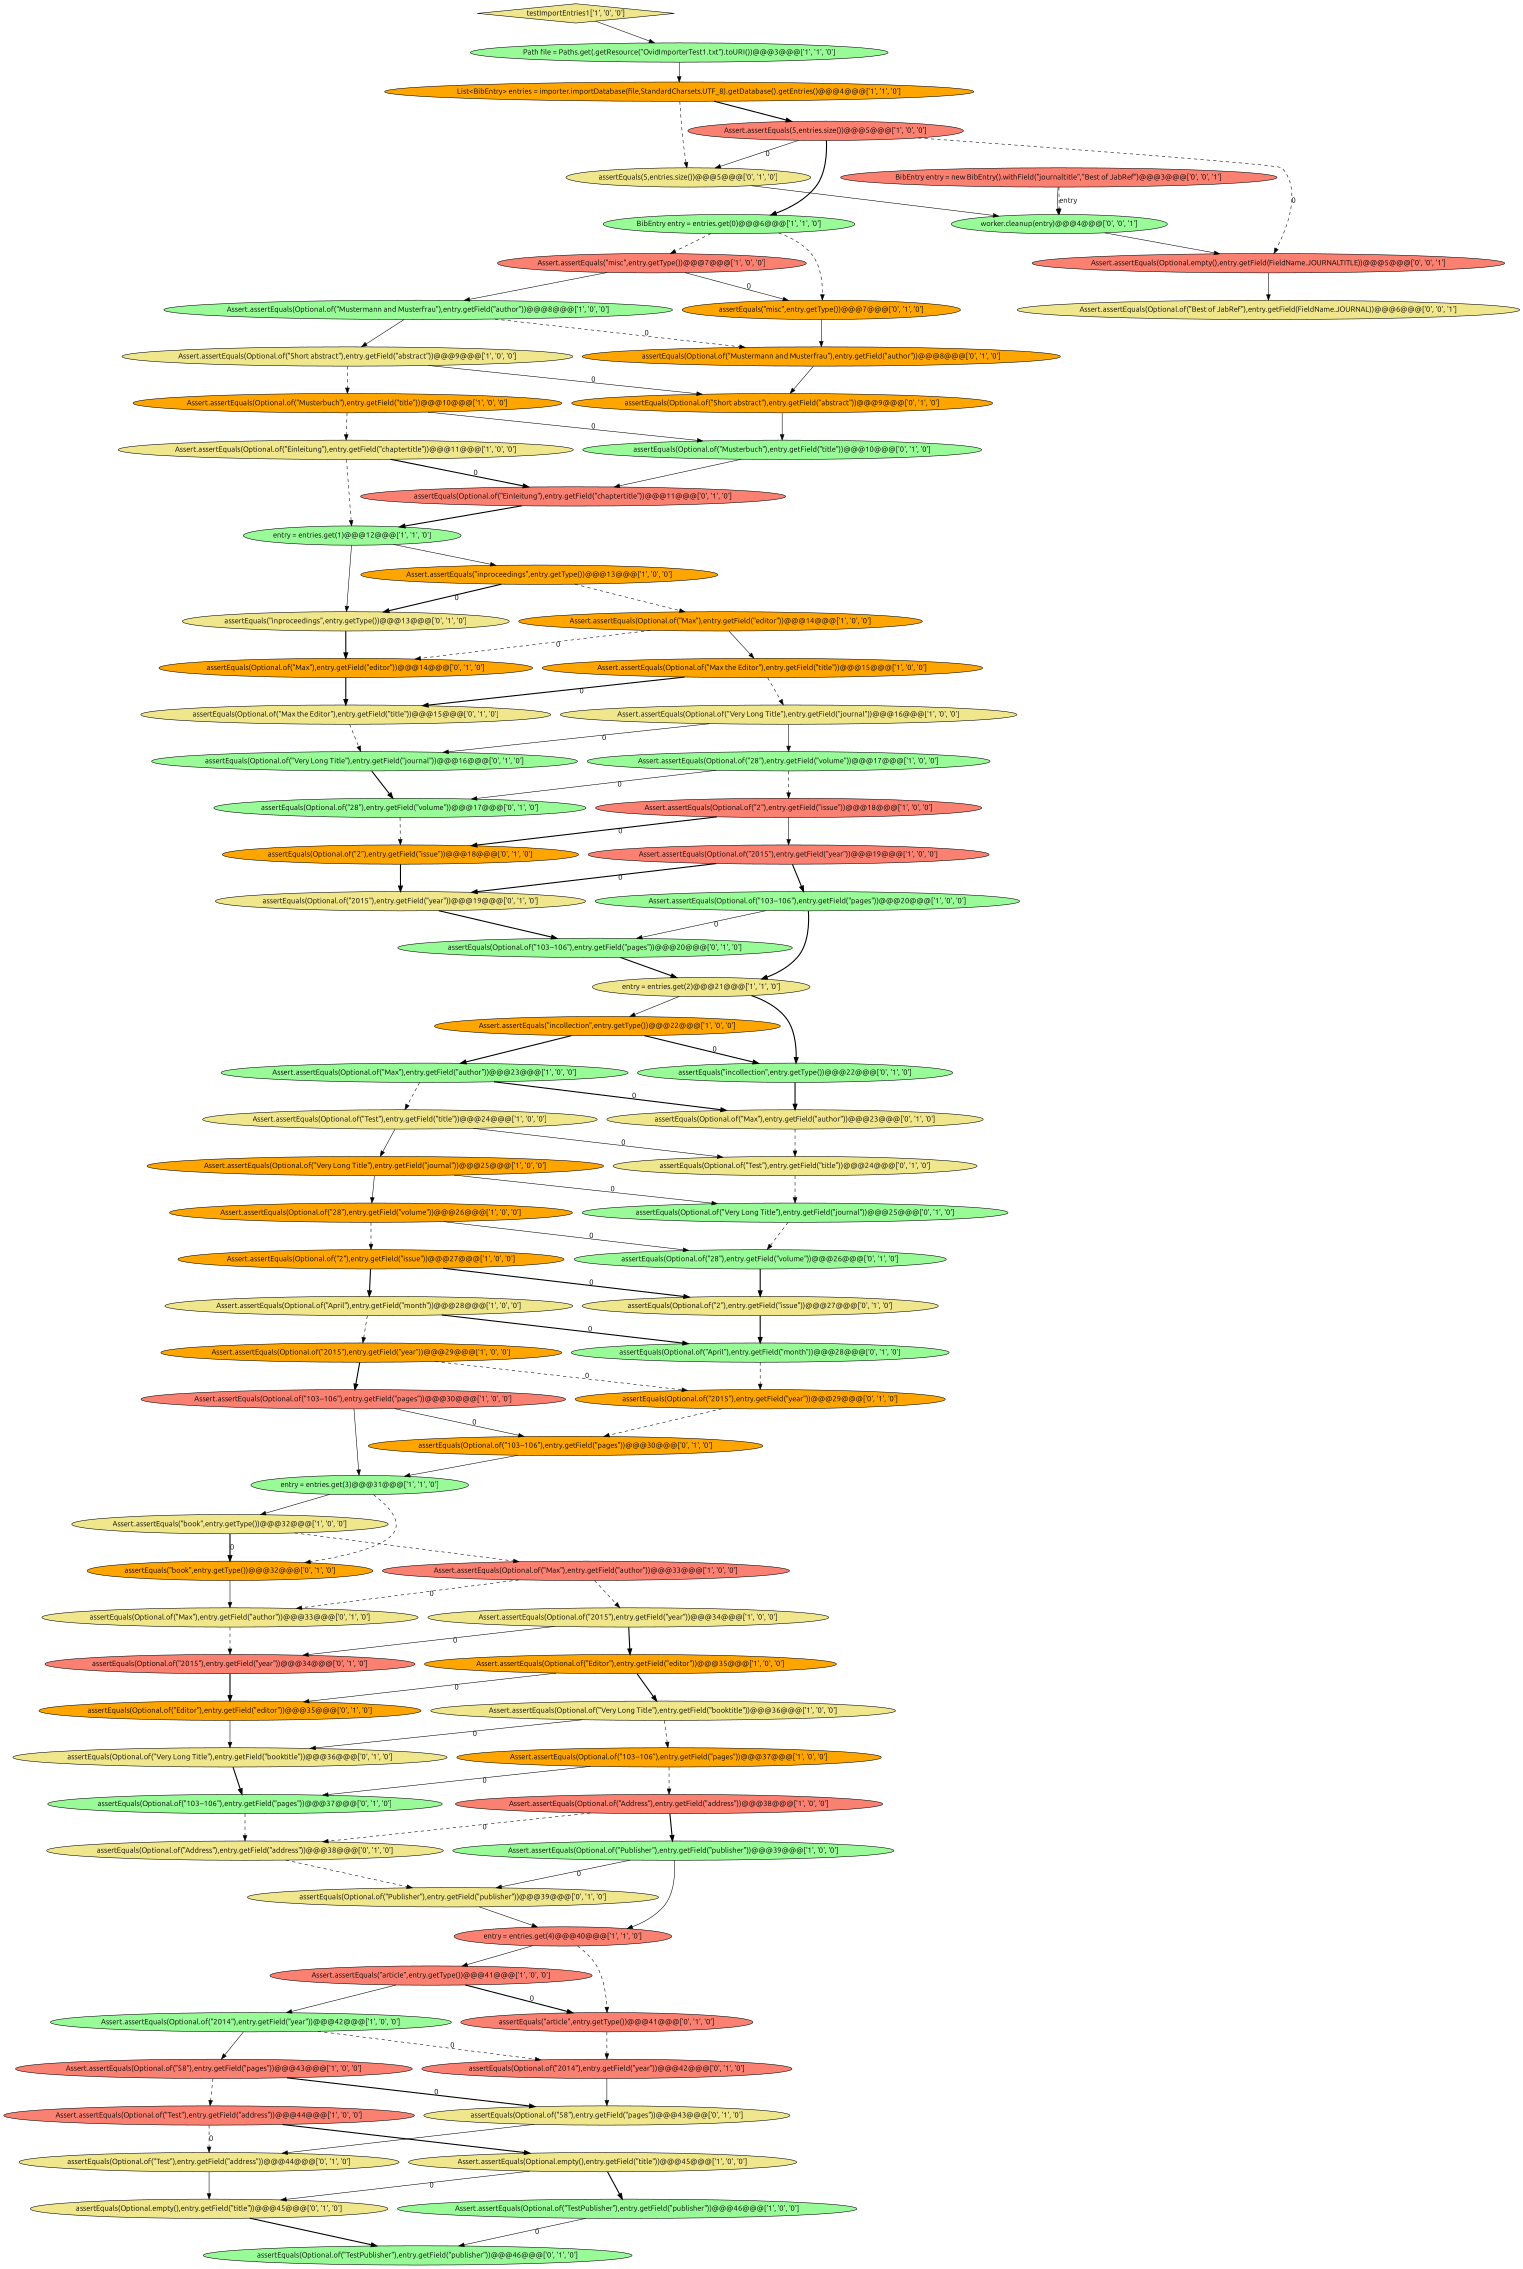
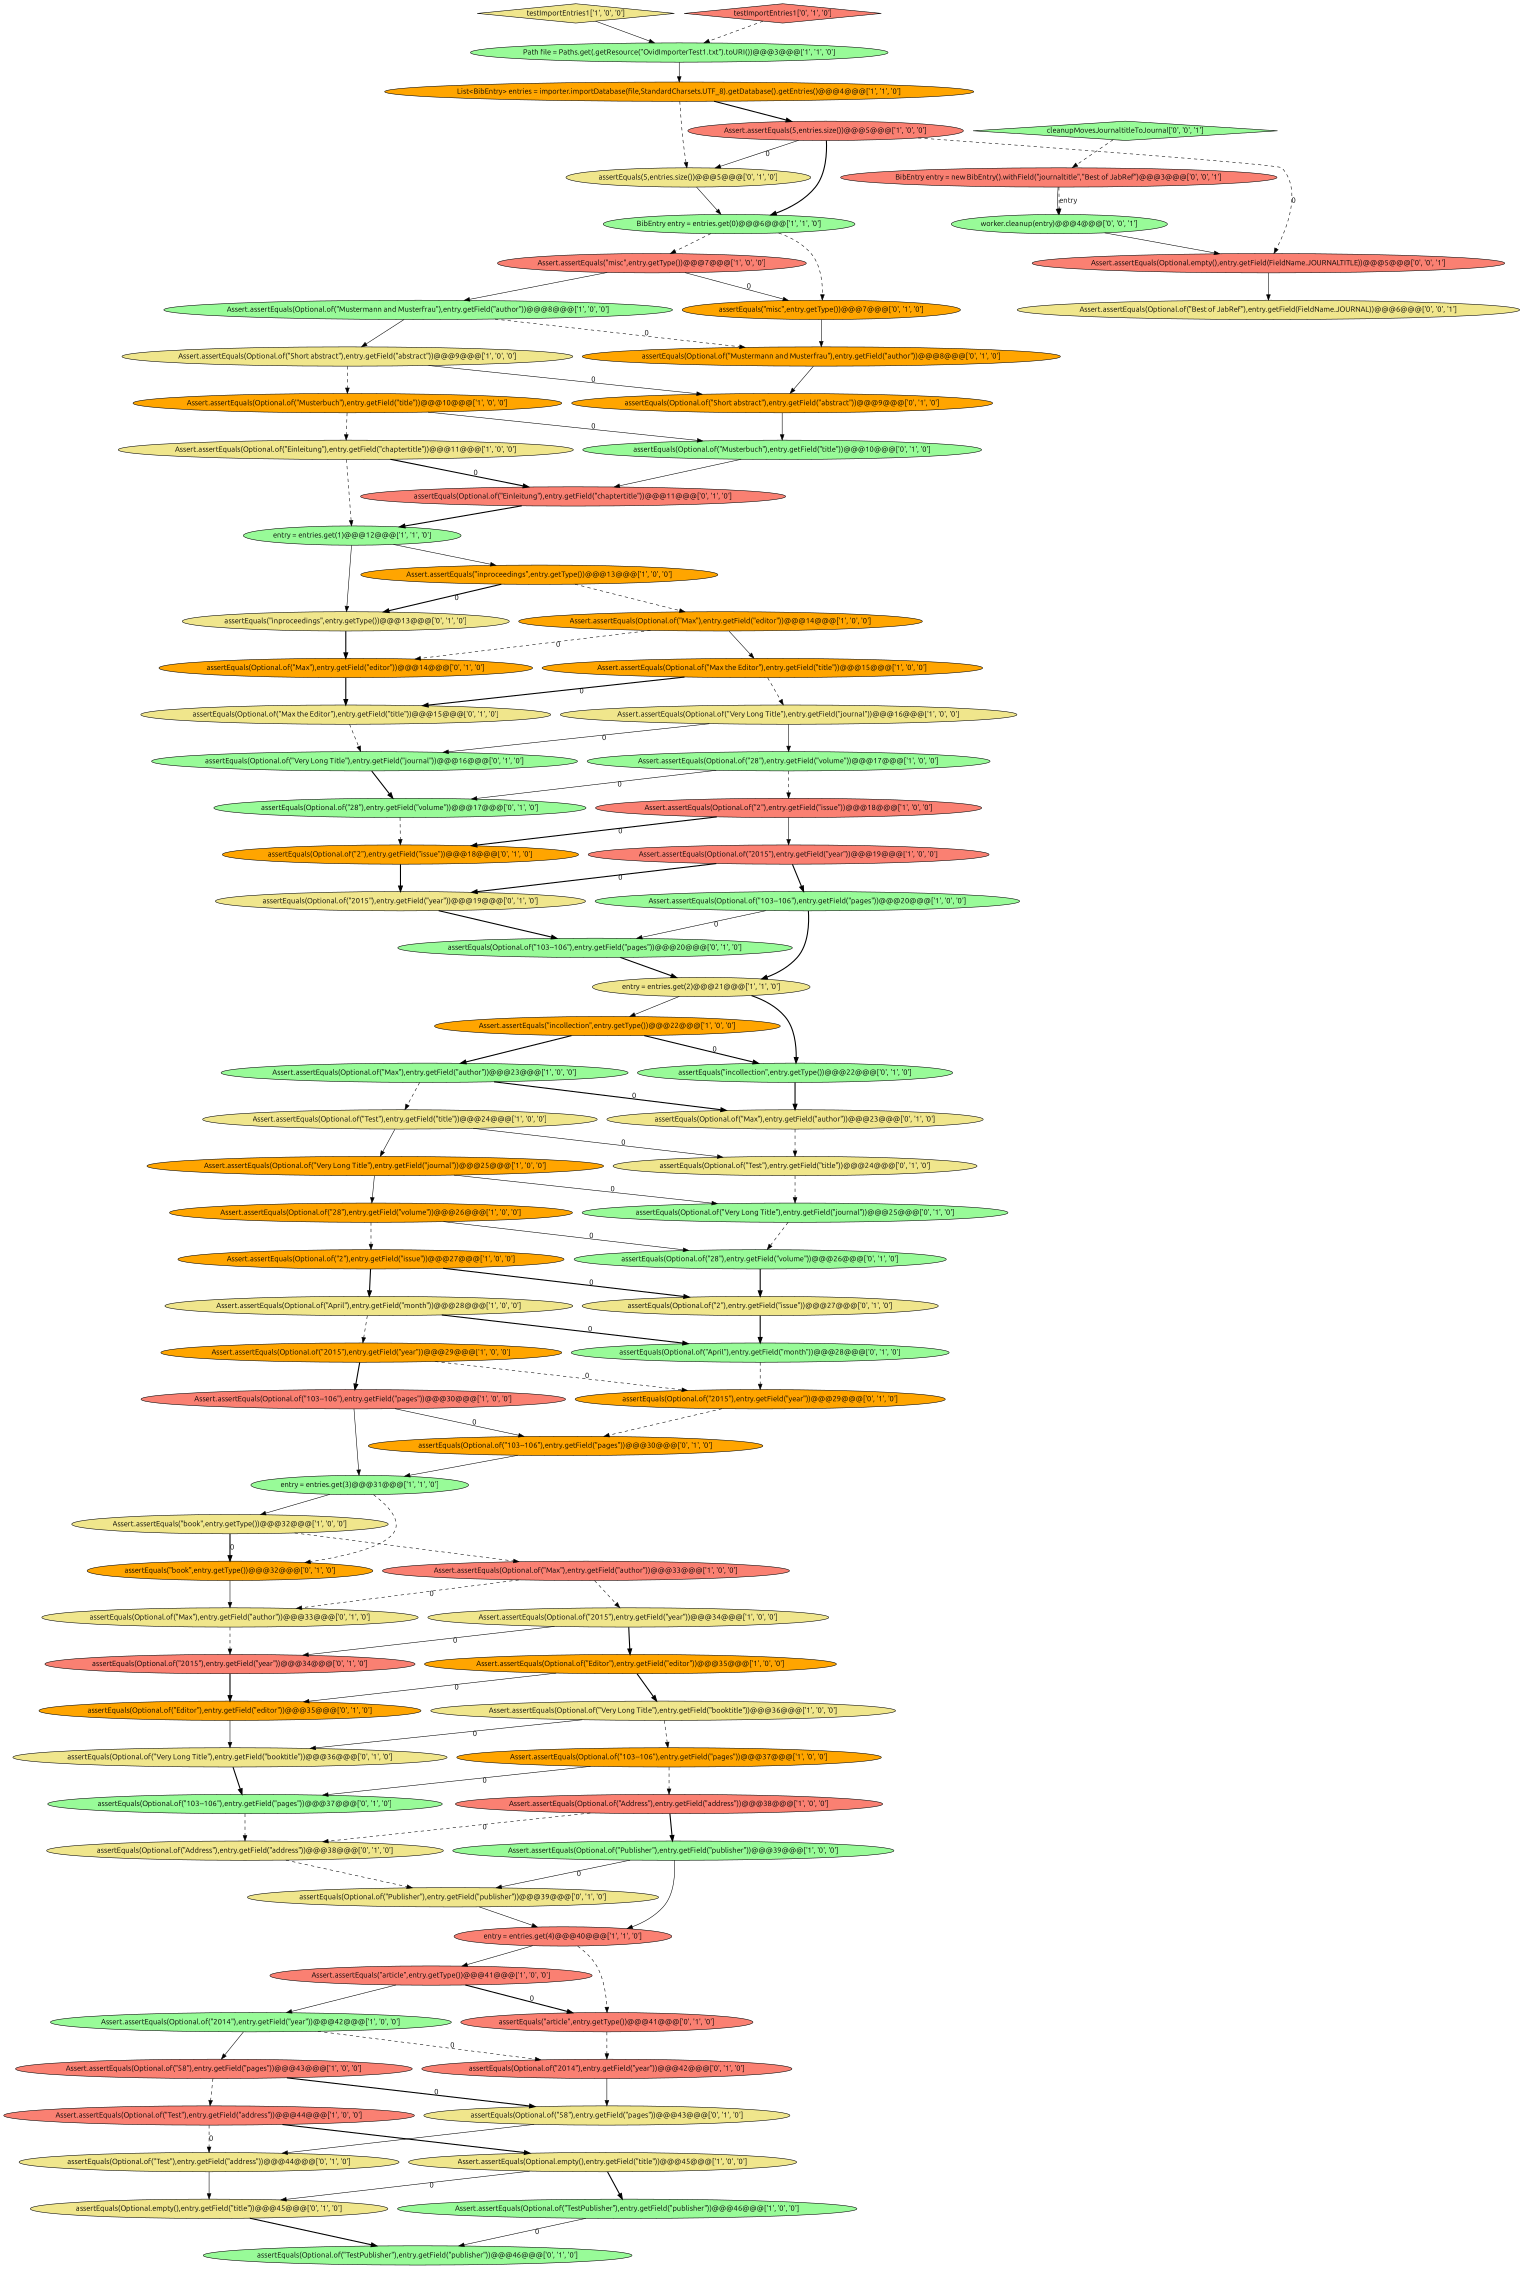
node "testImportEntries1['0', '1', '0']": added
node "cleanupMovesJournaltitleToJournal['0', '0', '1']": added
edge "assertEquals(5,entries.size())@@@5@@@['0', '1', '0']" -> "worker.cleanup(entry)@@@4@@@['0', '0', '1']": now "assertEquals(5,entries.size())@@@5@@@['0', '1', '0']" -> "BibEntry entry = entries.get(0)@@@6@@@['1', '1', '0']"
